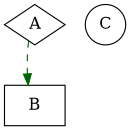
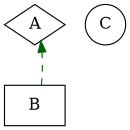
edge "A" -> "B": reversed
